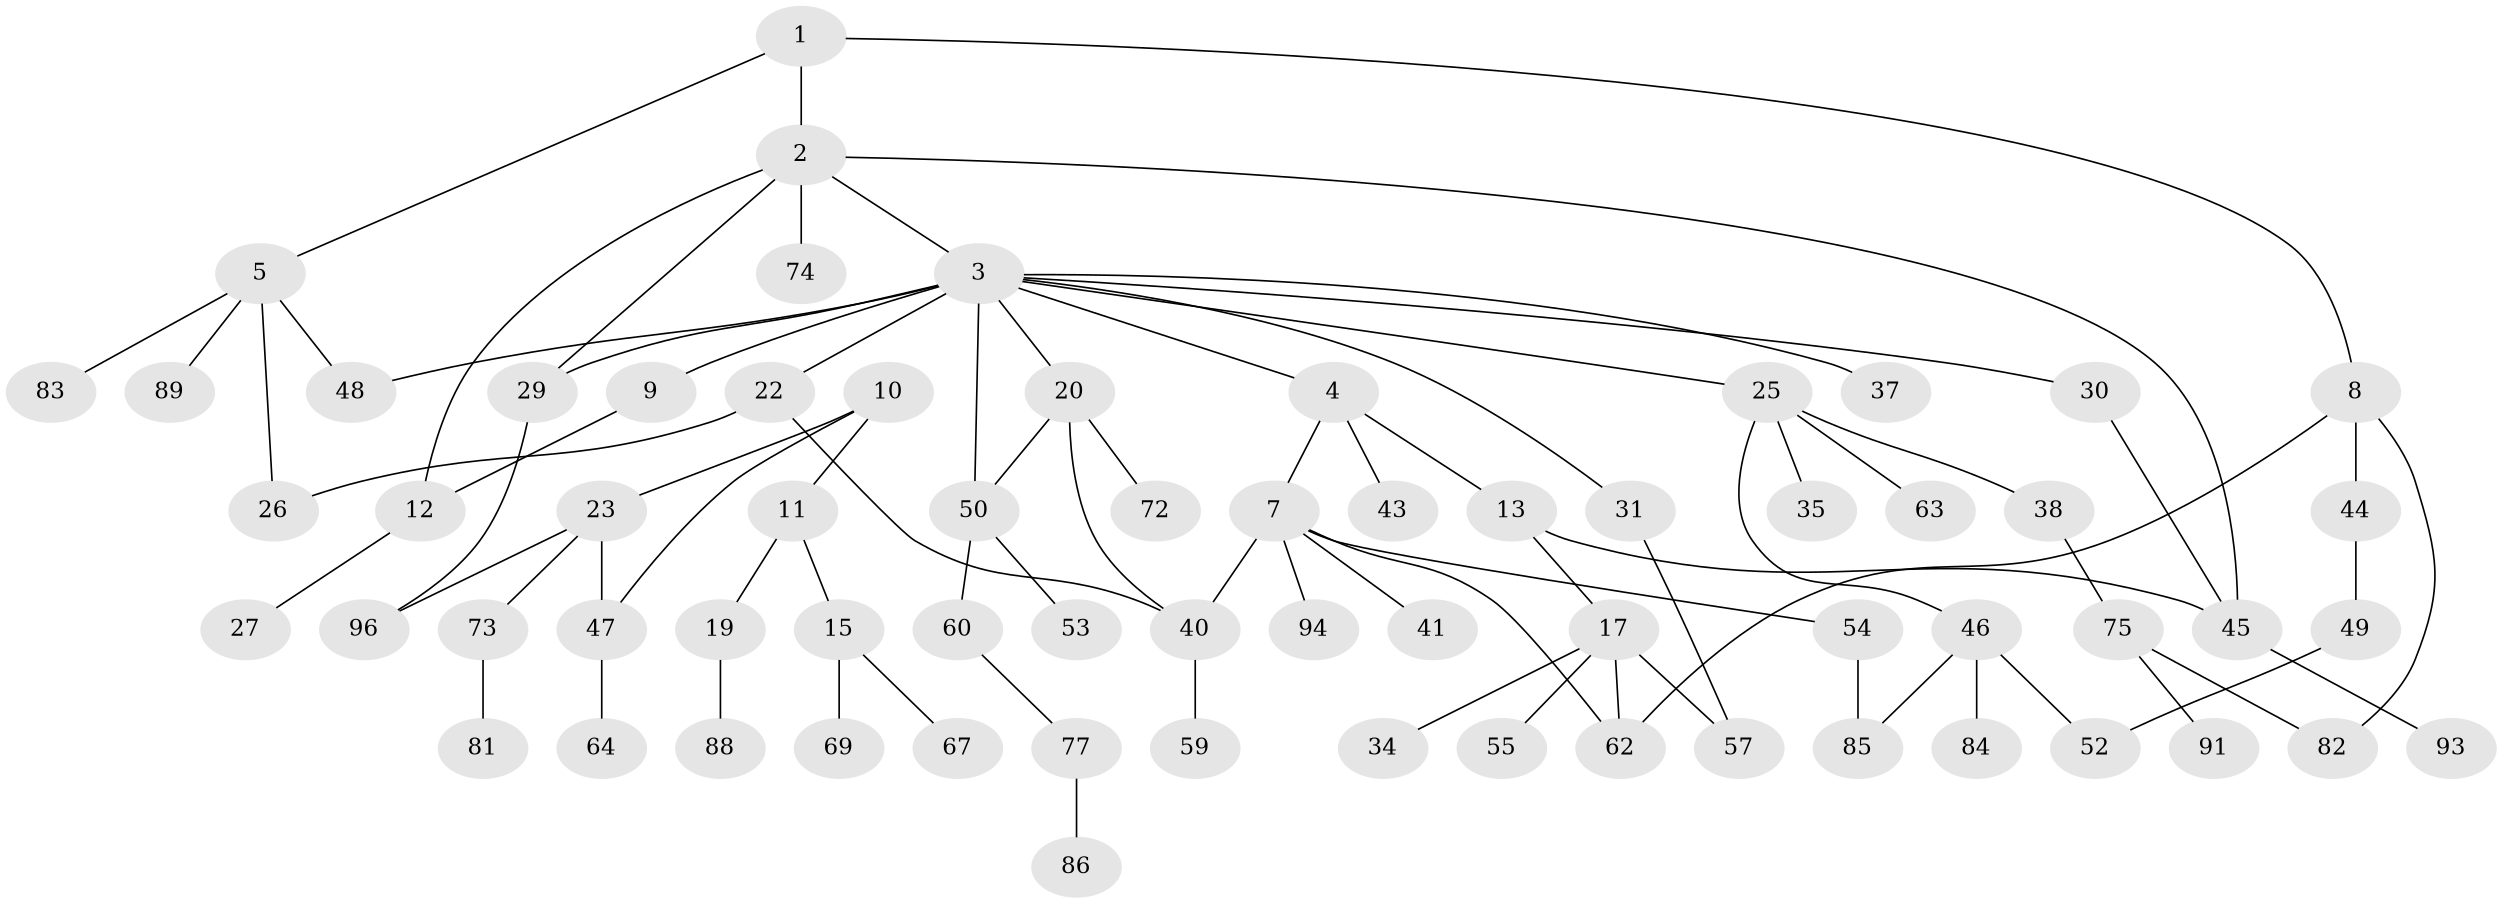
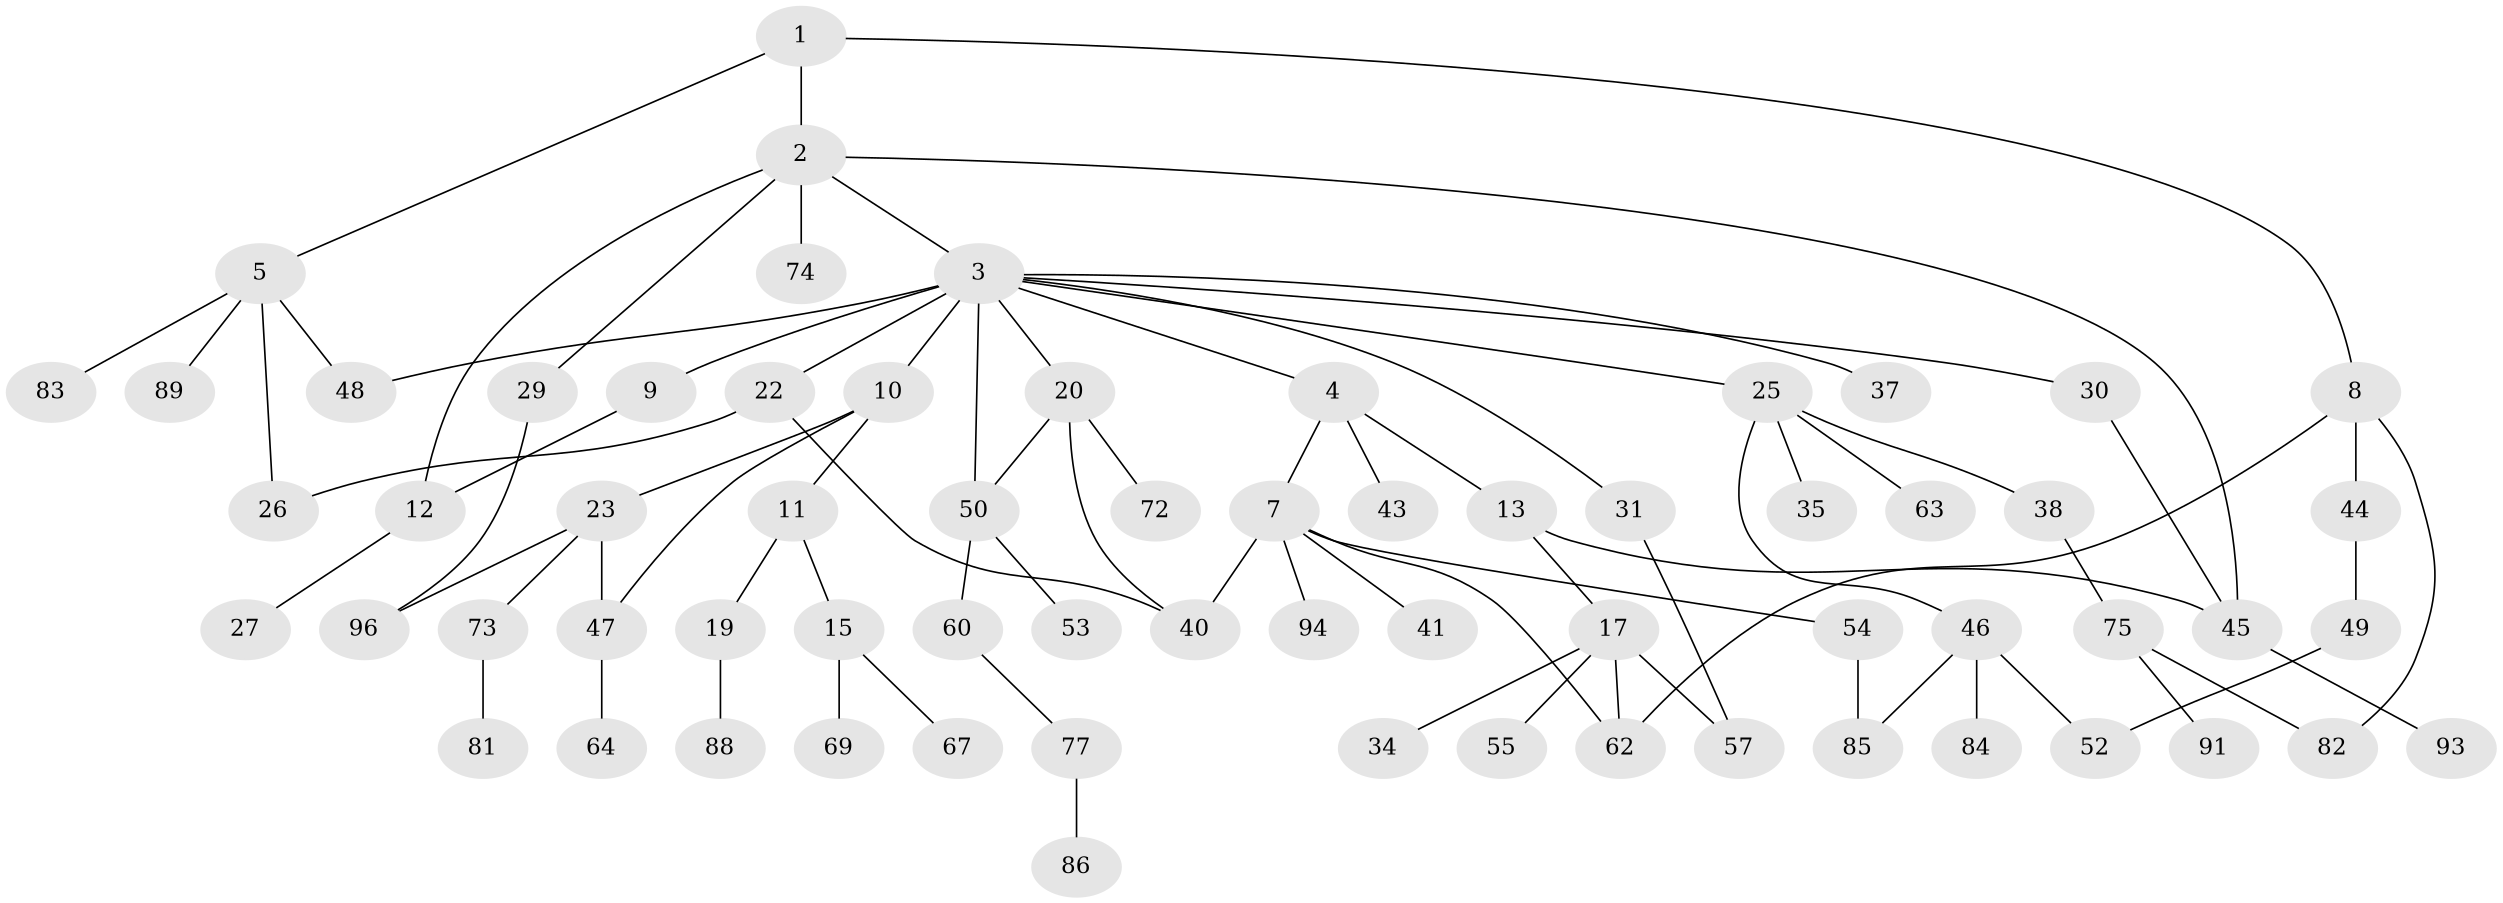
edge "3" -- "29": now "3" -- "10"
node "59": removed
